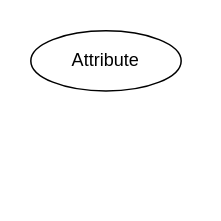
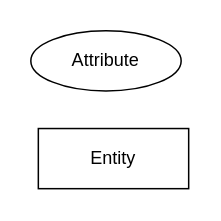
node "Entity": added
